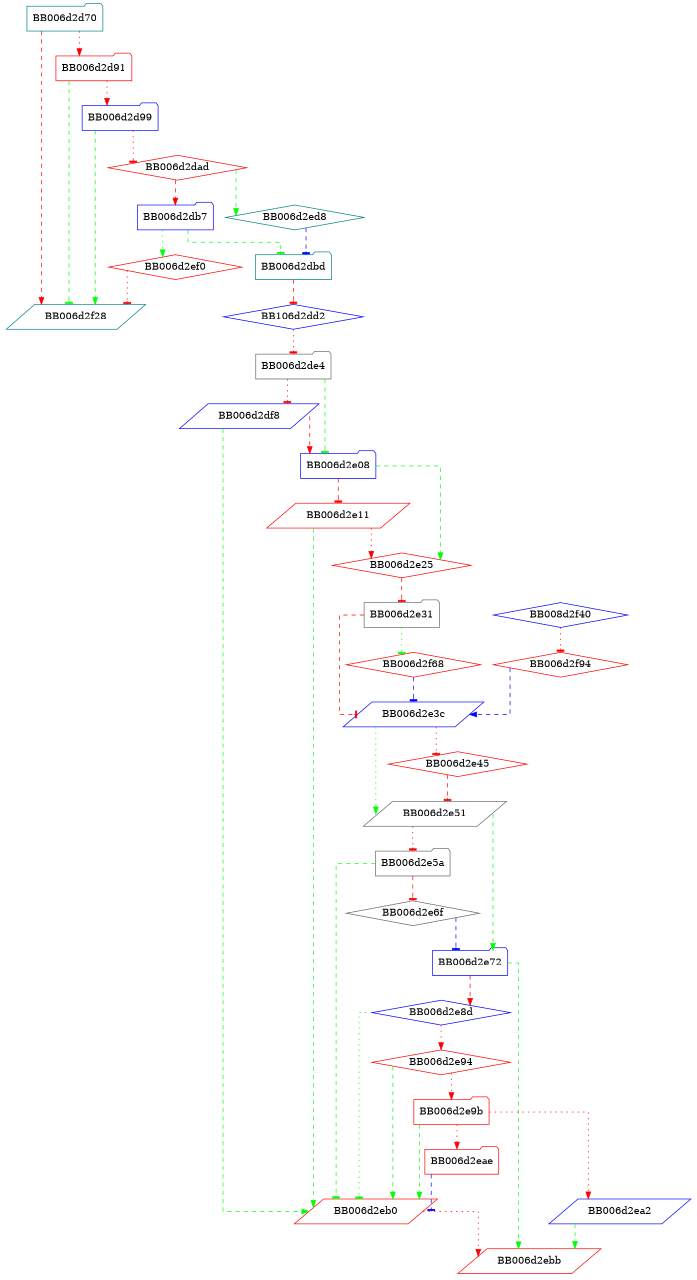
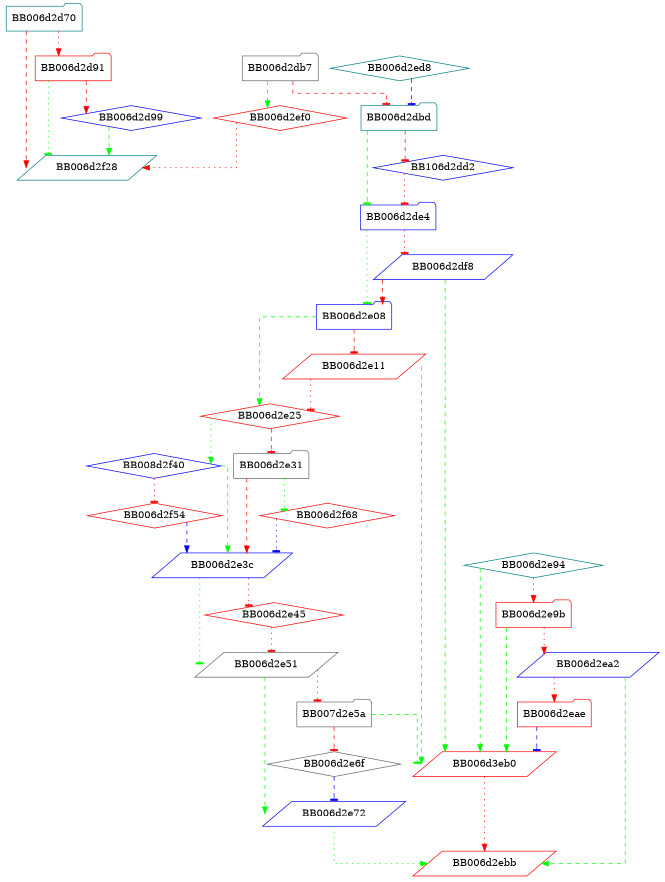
edge "BB006d2d91" -> "BB006d2d99": style dotted -> dashed
node "BB006d2d99": shape folder -> diamond
edge "BB006d2dbd" -> "BB006d2de4": added
node "BB006d2dad": removed
edge "BB006d2d91" -> "BB006d2f28": style dashed -> dotted
node "BB006d2db7": color blue -> gray40
edge "BB006d2db7" -> "BB006d2ef0": style dotted -> dashed
edge "BB006d2db7" -> "BB006d2dbd": color green -> red
edge "BB006d2ef0" -> "BB006d2f28": arrowhead tee -> normal
node "BB006d2de4": color gray40 -> blue
edge "BB006d2de4" -> "BB006d2e08": style dashed -> dotted
edge "BB006d2e25" -> "BB008d2f40": added
edge "BB008d2f40" -> "BB006d2e3c": added
edge "BB006d2e11" -> "BB006d2e25": arrowhead normal -> tee
edge "BB006d2e31" -> "BB006d2e3c": arrowhead tee -> normal
node "BB006d2f94": label "BB006d2f94" -> "BB006d2f54"
edge "BB006d2f68" -> "BB006d2e3c": style dashed -> dotted
edge "BB006d2e3c" -> "BB006d2e51": arrowhead normal -> tee
edge "BB006d2e45" -> "BB006d2e51": style dashed -> dotted
node "BB006d2e5a": label "BB006d2e5a" -> "BB007d2e5a"
node "BB006d2e72": shape folder -> parallelogram
node "BB006d2e8d": removed
node "BB006d2e94": color red -> teal
edge "BB006d2e72" -> "BB006d2ebb": style dashed -> dotted
edge "BB006d2e9b" -> "BB006d2eae": now "BB006d2ea2" -> "BB006d2eae"
node "BB006d2eb0": label "BB006d2eb0" -> "BB006d3eb0"
